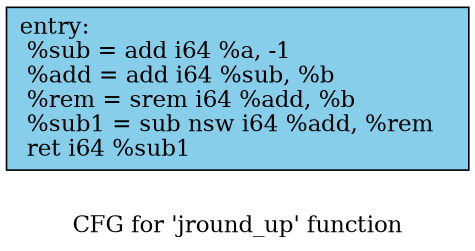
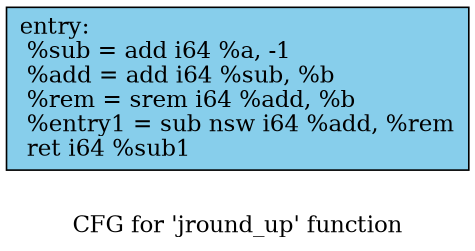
node "entry:": text "%sub1 = sub nsw i64 %add, %rem" -> "%entry1 = sub nsw i64 %add, %rem"
